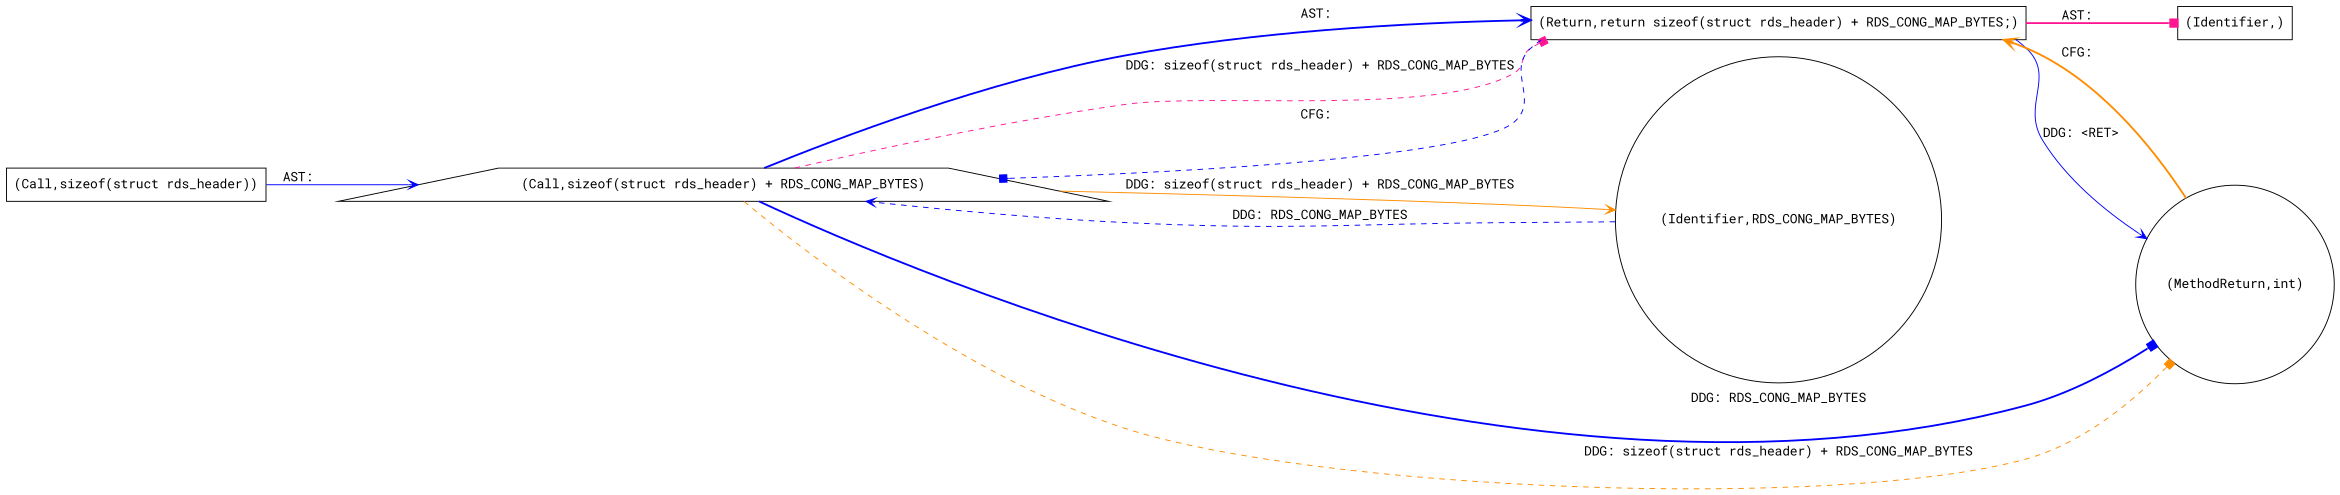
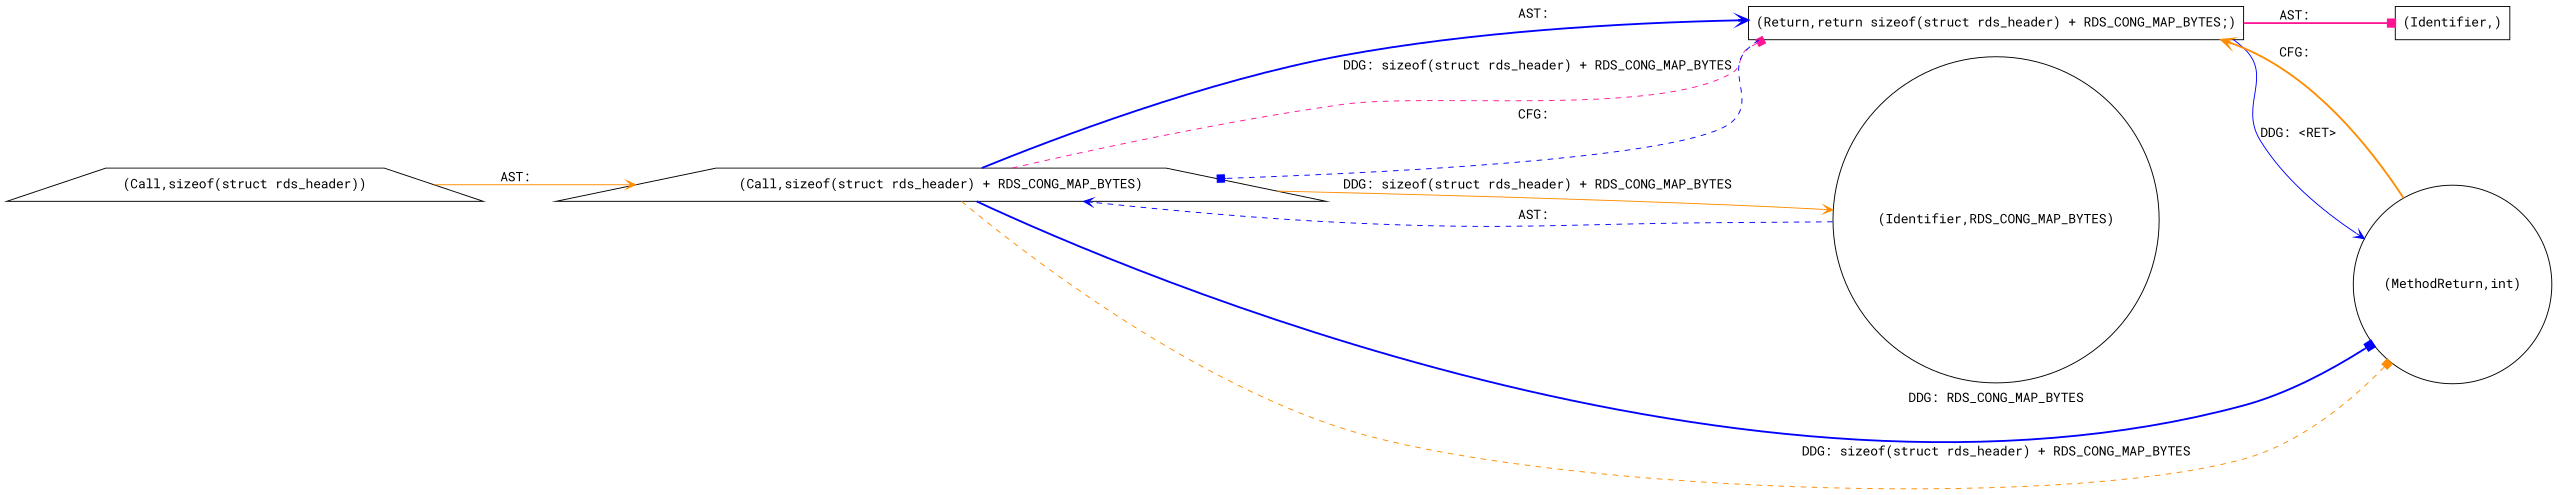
node "(Call,sizeof(struct rds_header))": shape box -> trapezium
edge "(Call,sizeof(struct rds_header))" -> "(Call,sizeof(struct rds_header) + RDS_CONG_MAP_BYTES)": color blue -> darkorange
edge "(Identifier,RDS_CONG_MAP_BYTES)" -> "(Call,sizeof(struct rds_header) + RDS_CONG_MAP_BYTES)": label "DDG: RDS_CONG_MAP_BYTES" -> "AST: "
